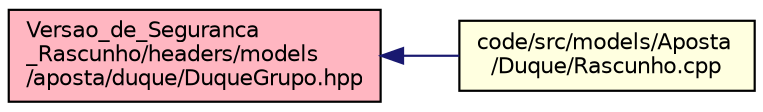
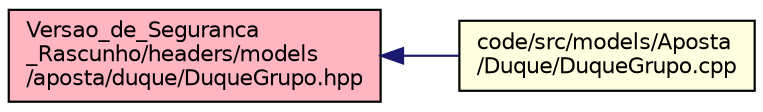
node "code/src/models/Aposta /Duque/Rascunho.cpp": label "code/src/models/Aposta /Duque/Rascunho.cpp" -> "code/src/models/Aposta /Duque/DuqueGrupo.cpp"
